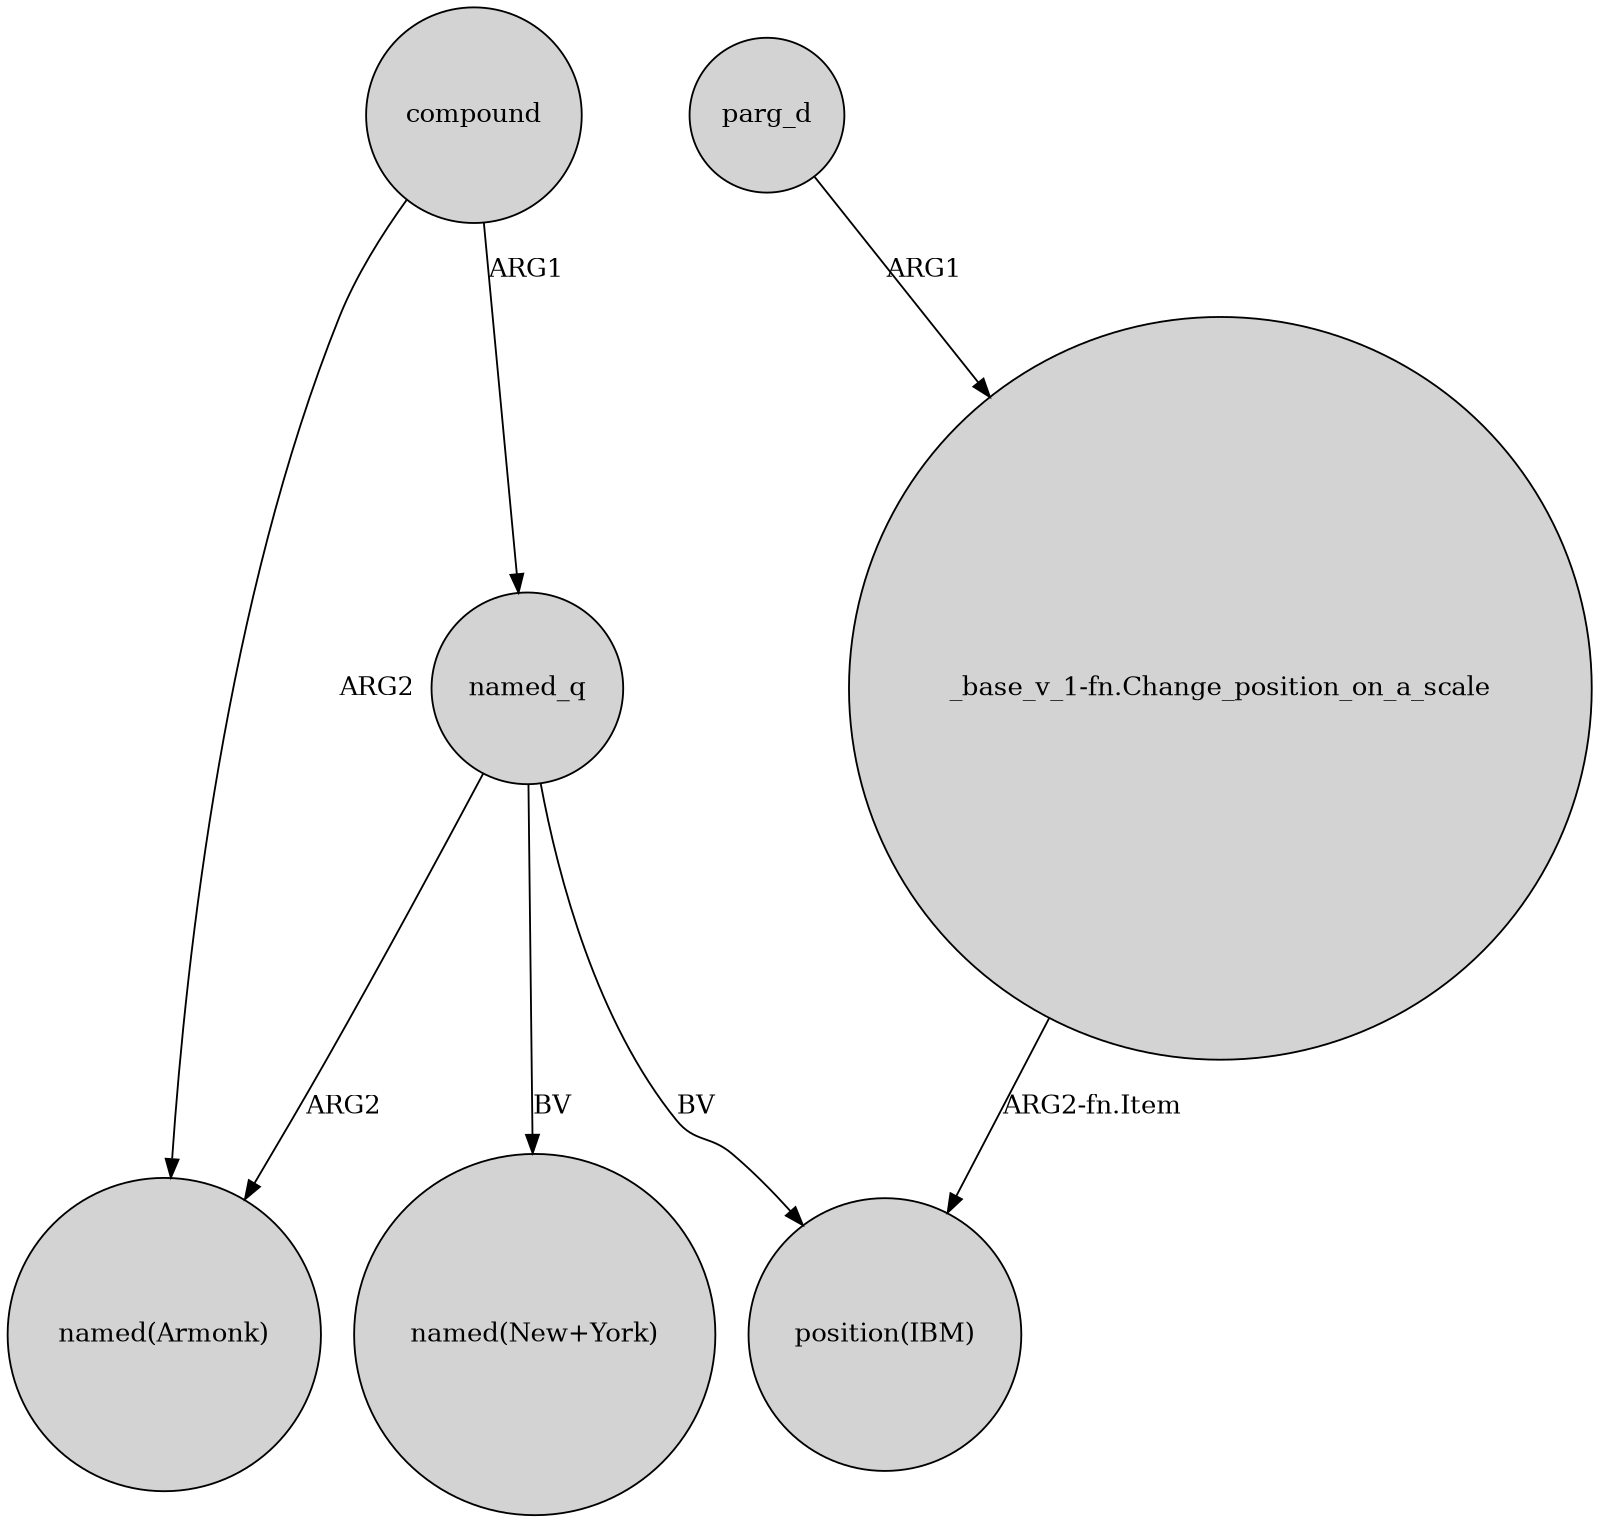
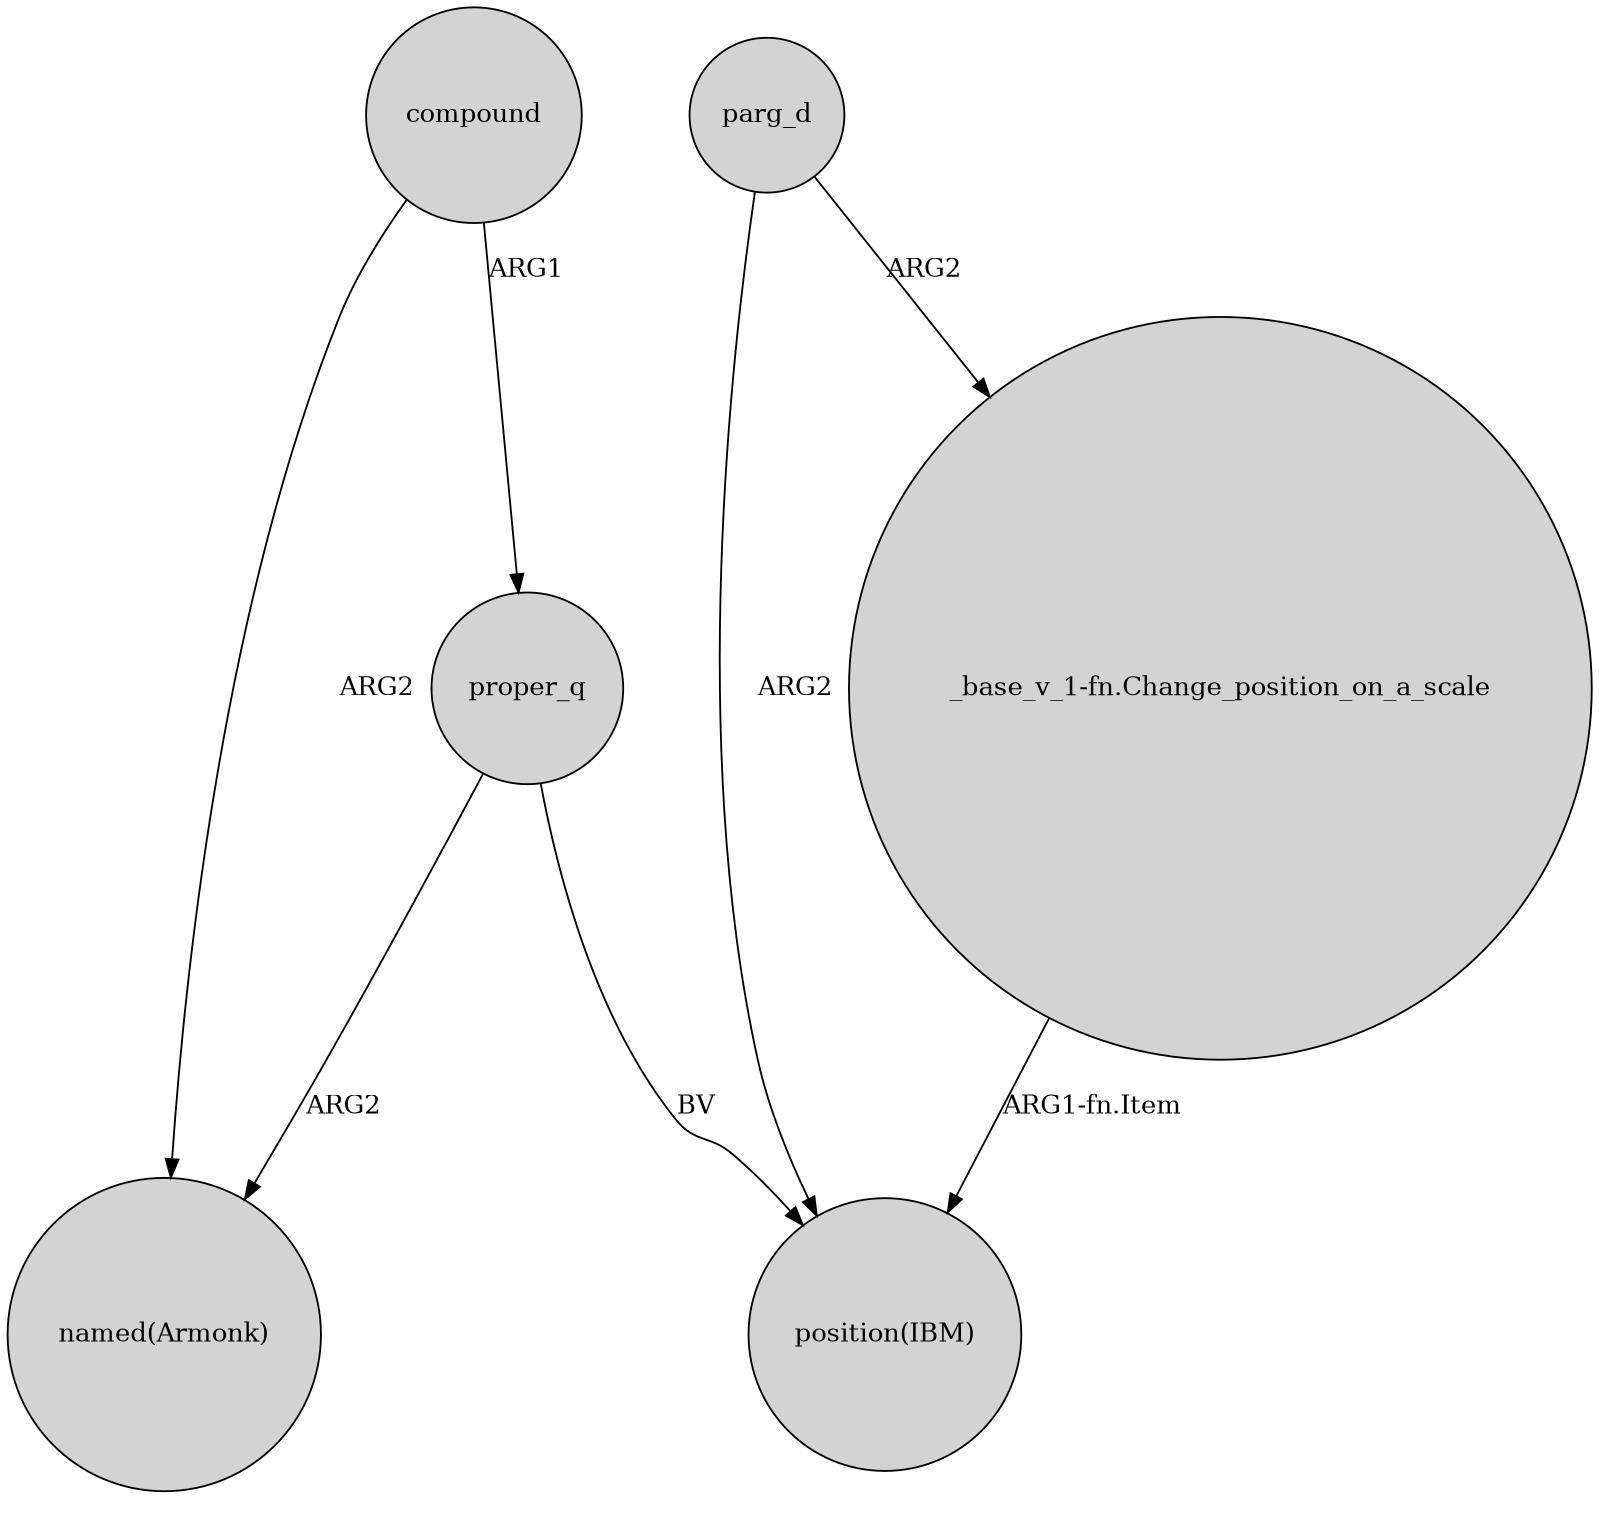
edge "parg_d" -> "_base_v_1-fn.Change_position_on_a_scale": label "ARG1" -> "ARG2"
node "named_q": label "named_q" -> "proper_q"
edge "parg_d" -> "position(IBM)": added, label "ARG2"
edge "_base_v_1-fn.Change_position_on_a_scale" -> "position(IBM)": label "ARG2-fn.Item" -> "ARG1-fn.Item"
node "named(New+York)": removed
